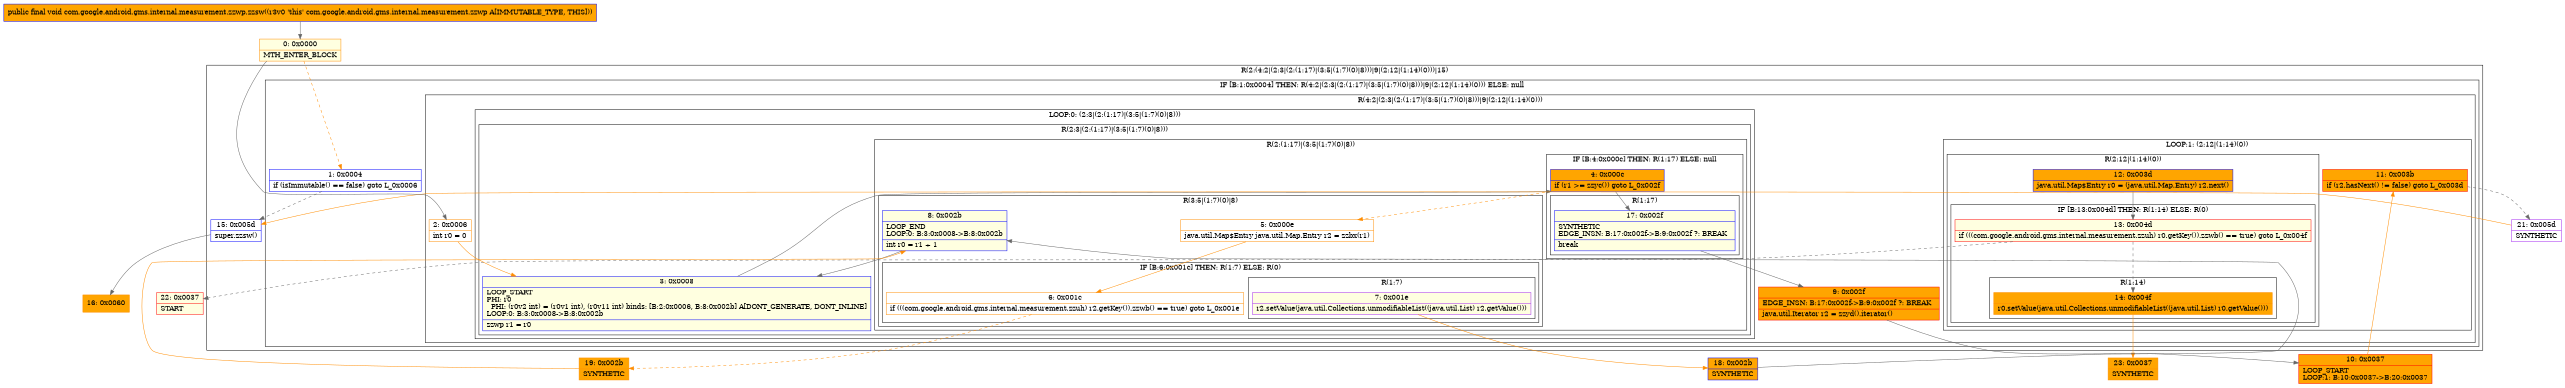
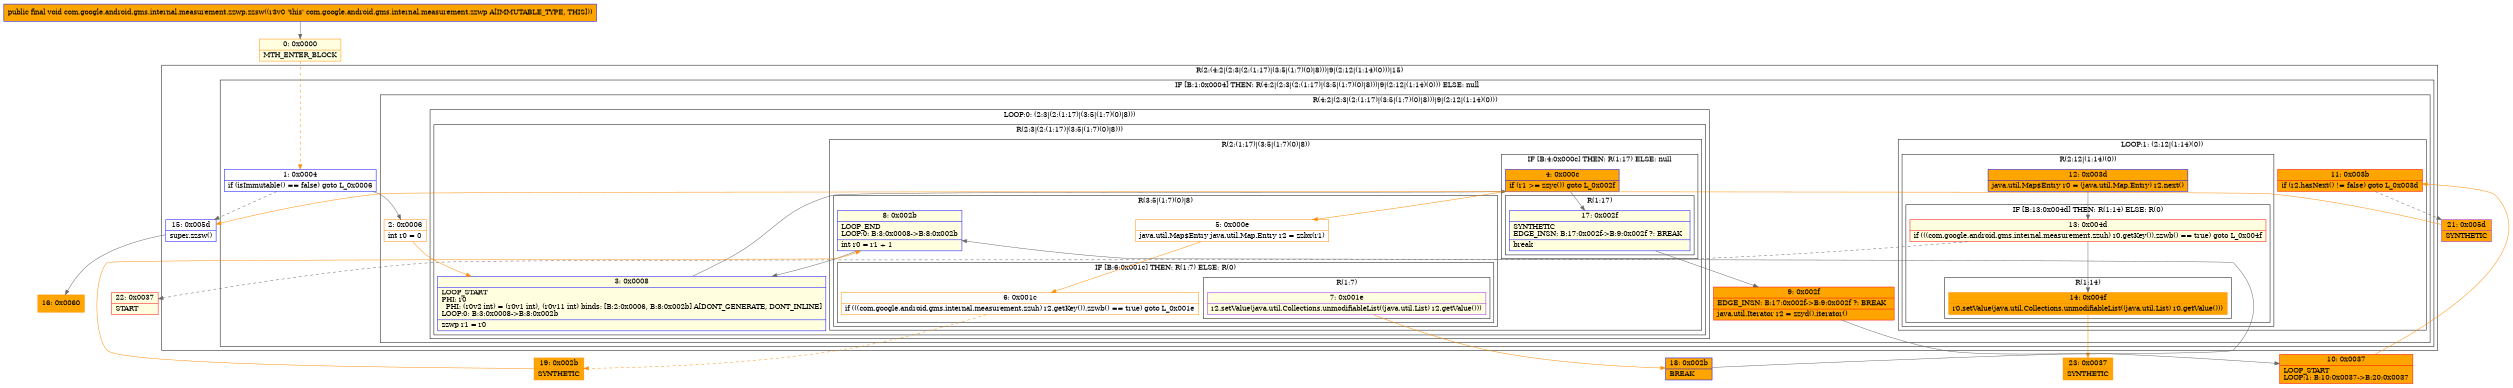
edge "0: 0x0000" -> "2: 0x0006": now "1: 0x0004" -> "2: 0x0006"
edge "4: 0x000c" -> "5: 0x000e": style dashed -> solid
node "21: 0x005d": fillcolor white -> orange
edge "13: 0x004d" -> "14: 0x004f": style dashed -> solid
node "18: 0x002b": text "SYNTHETIC" -> "BREAK"
